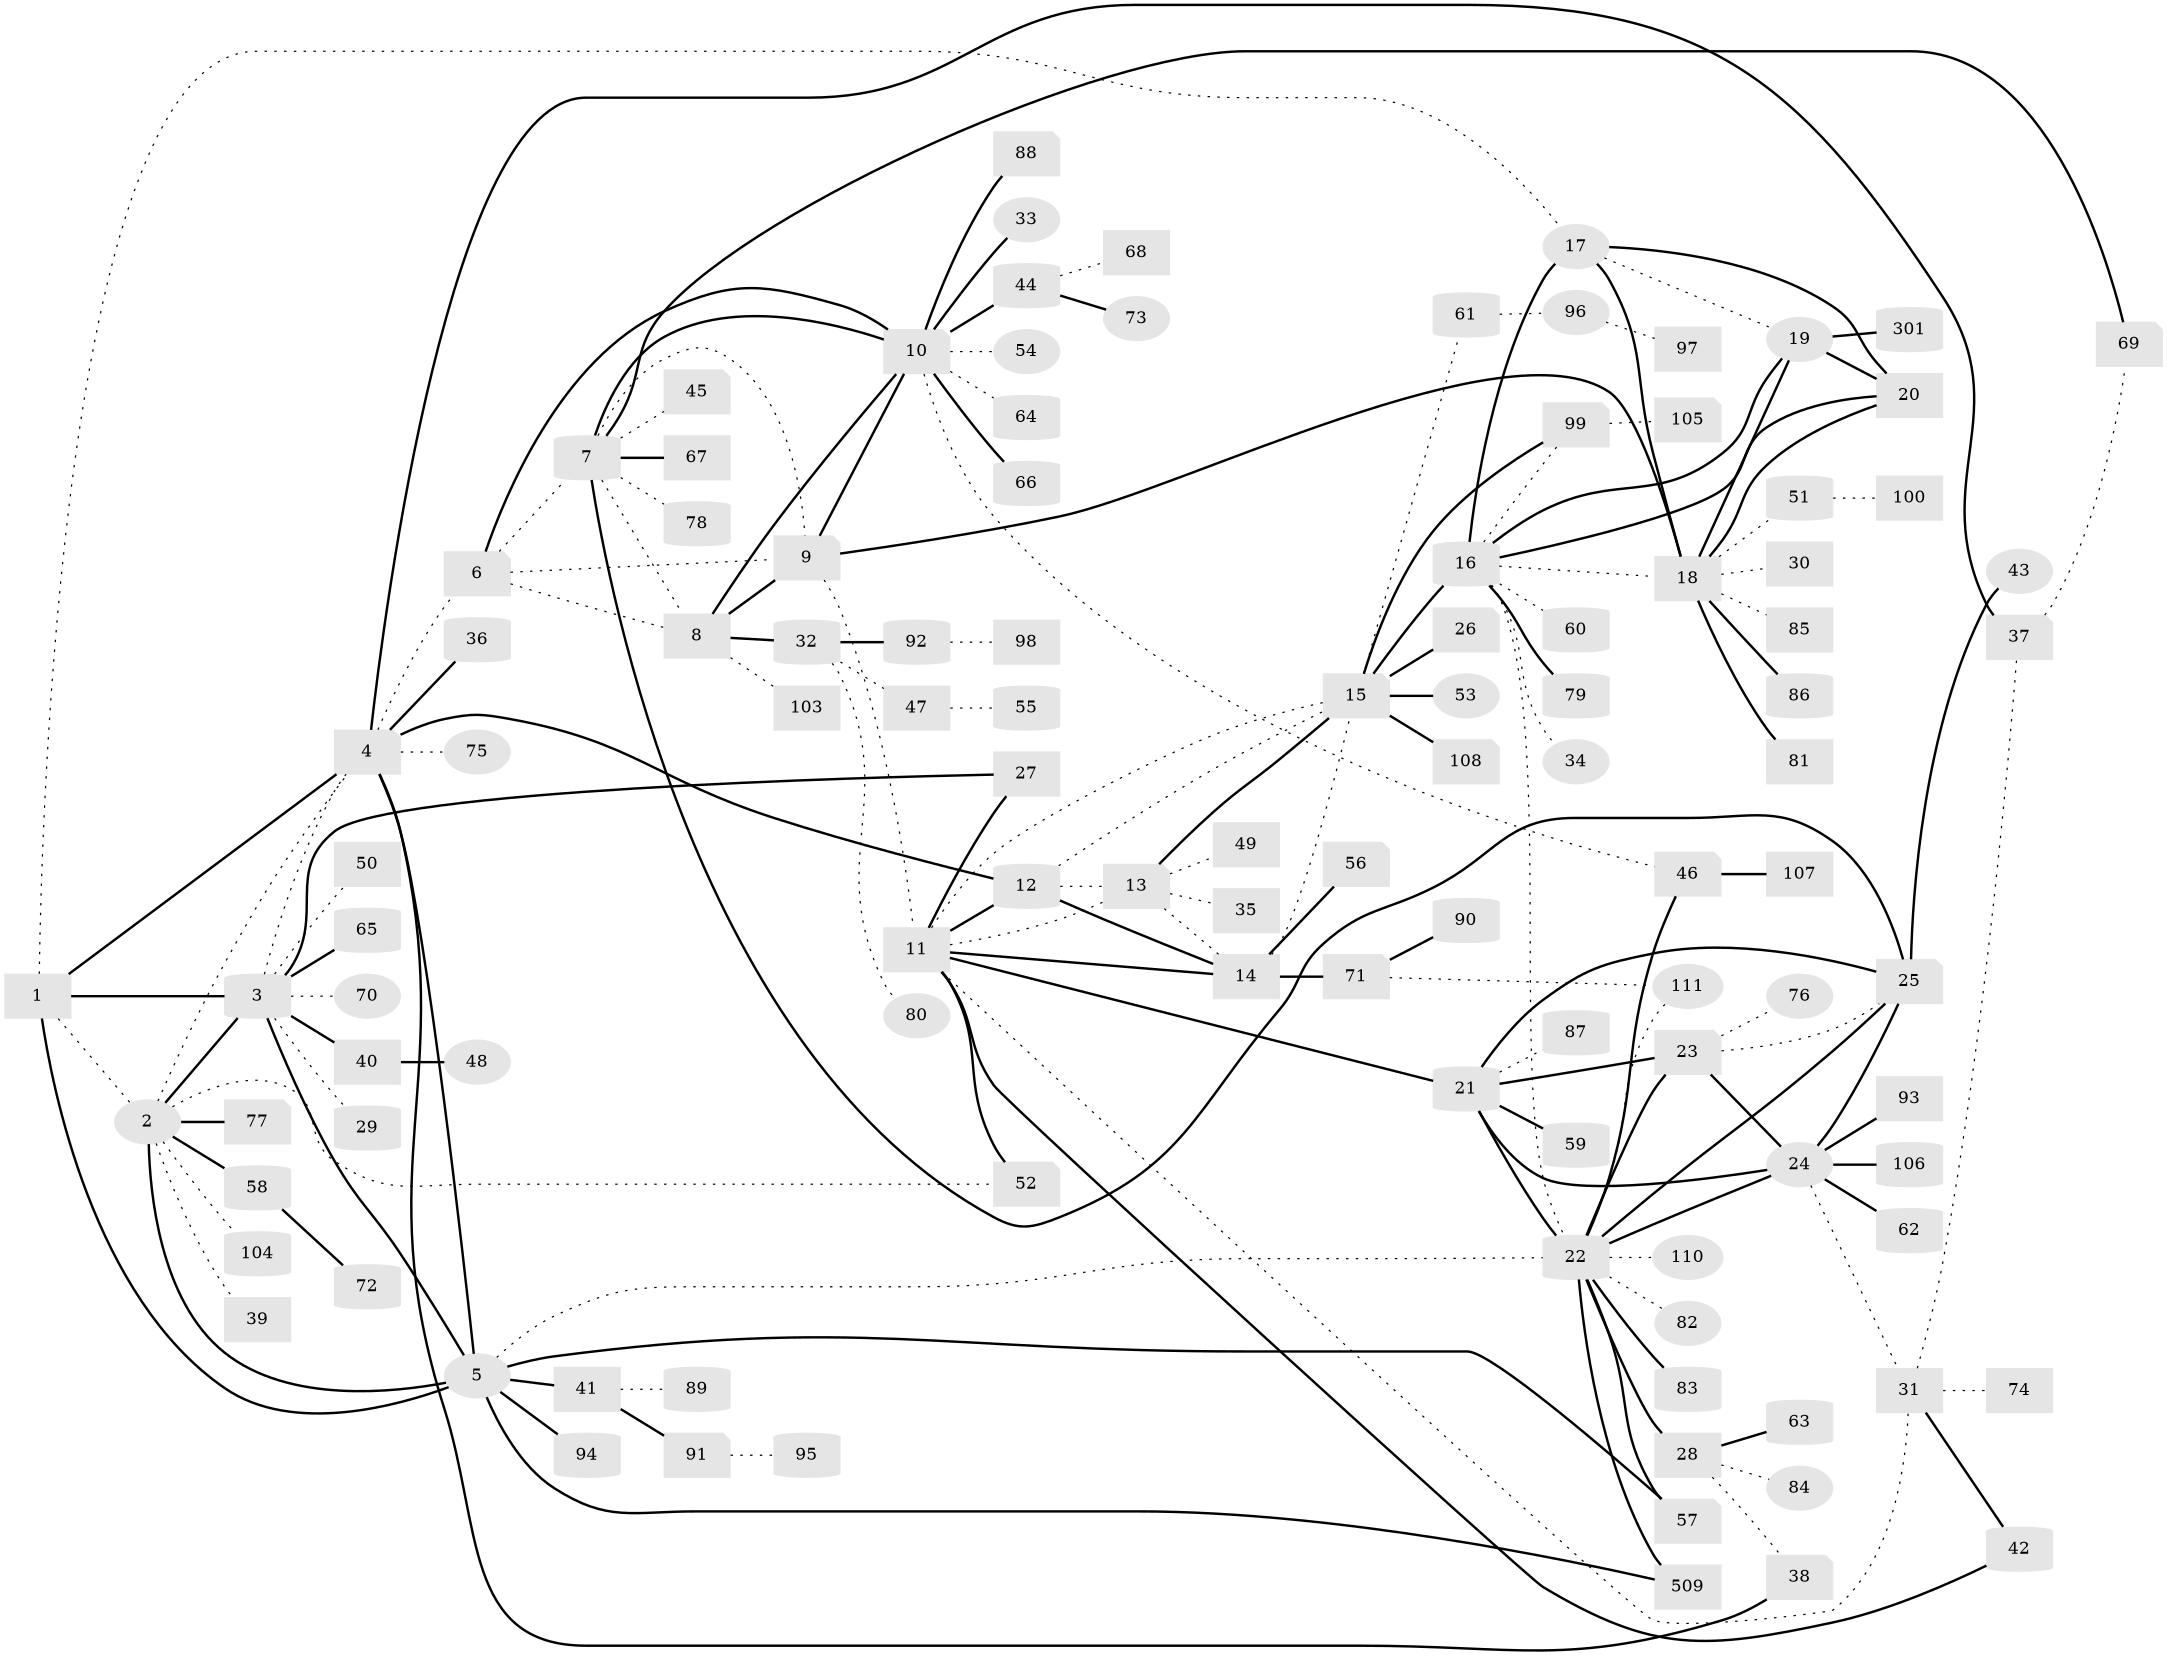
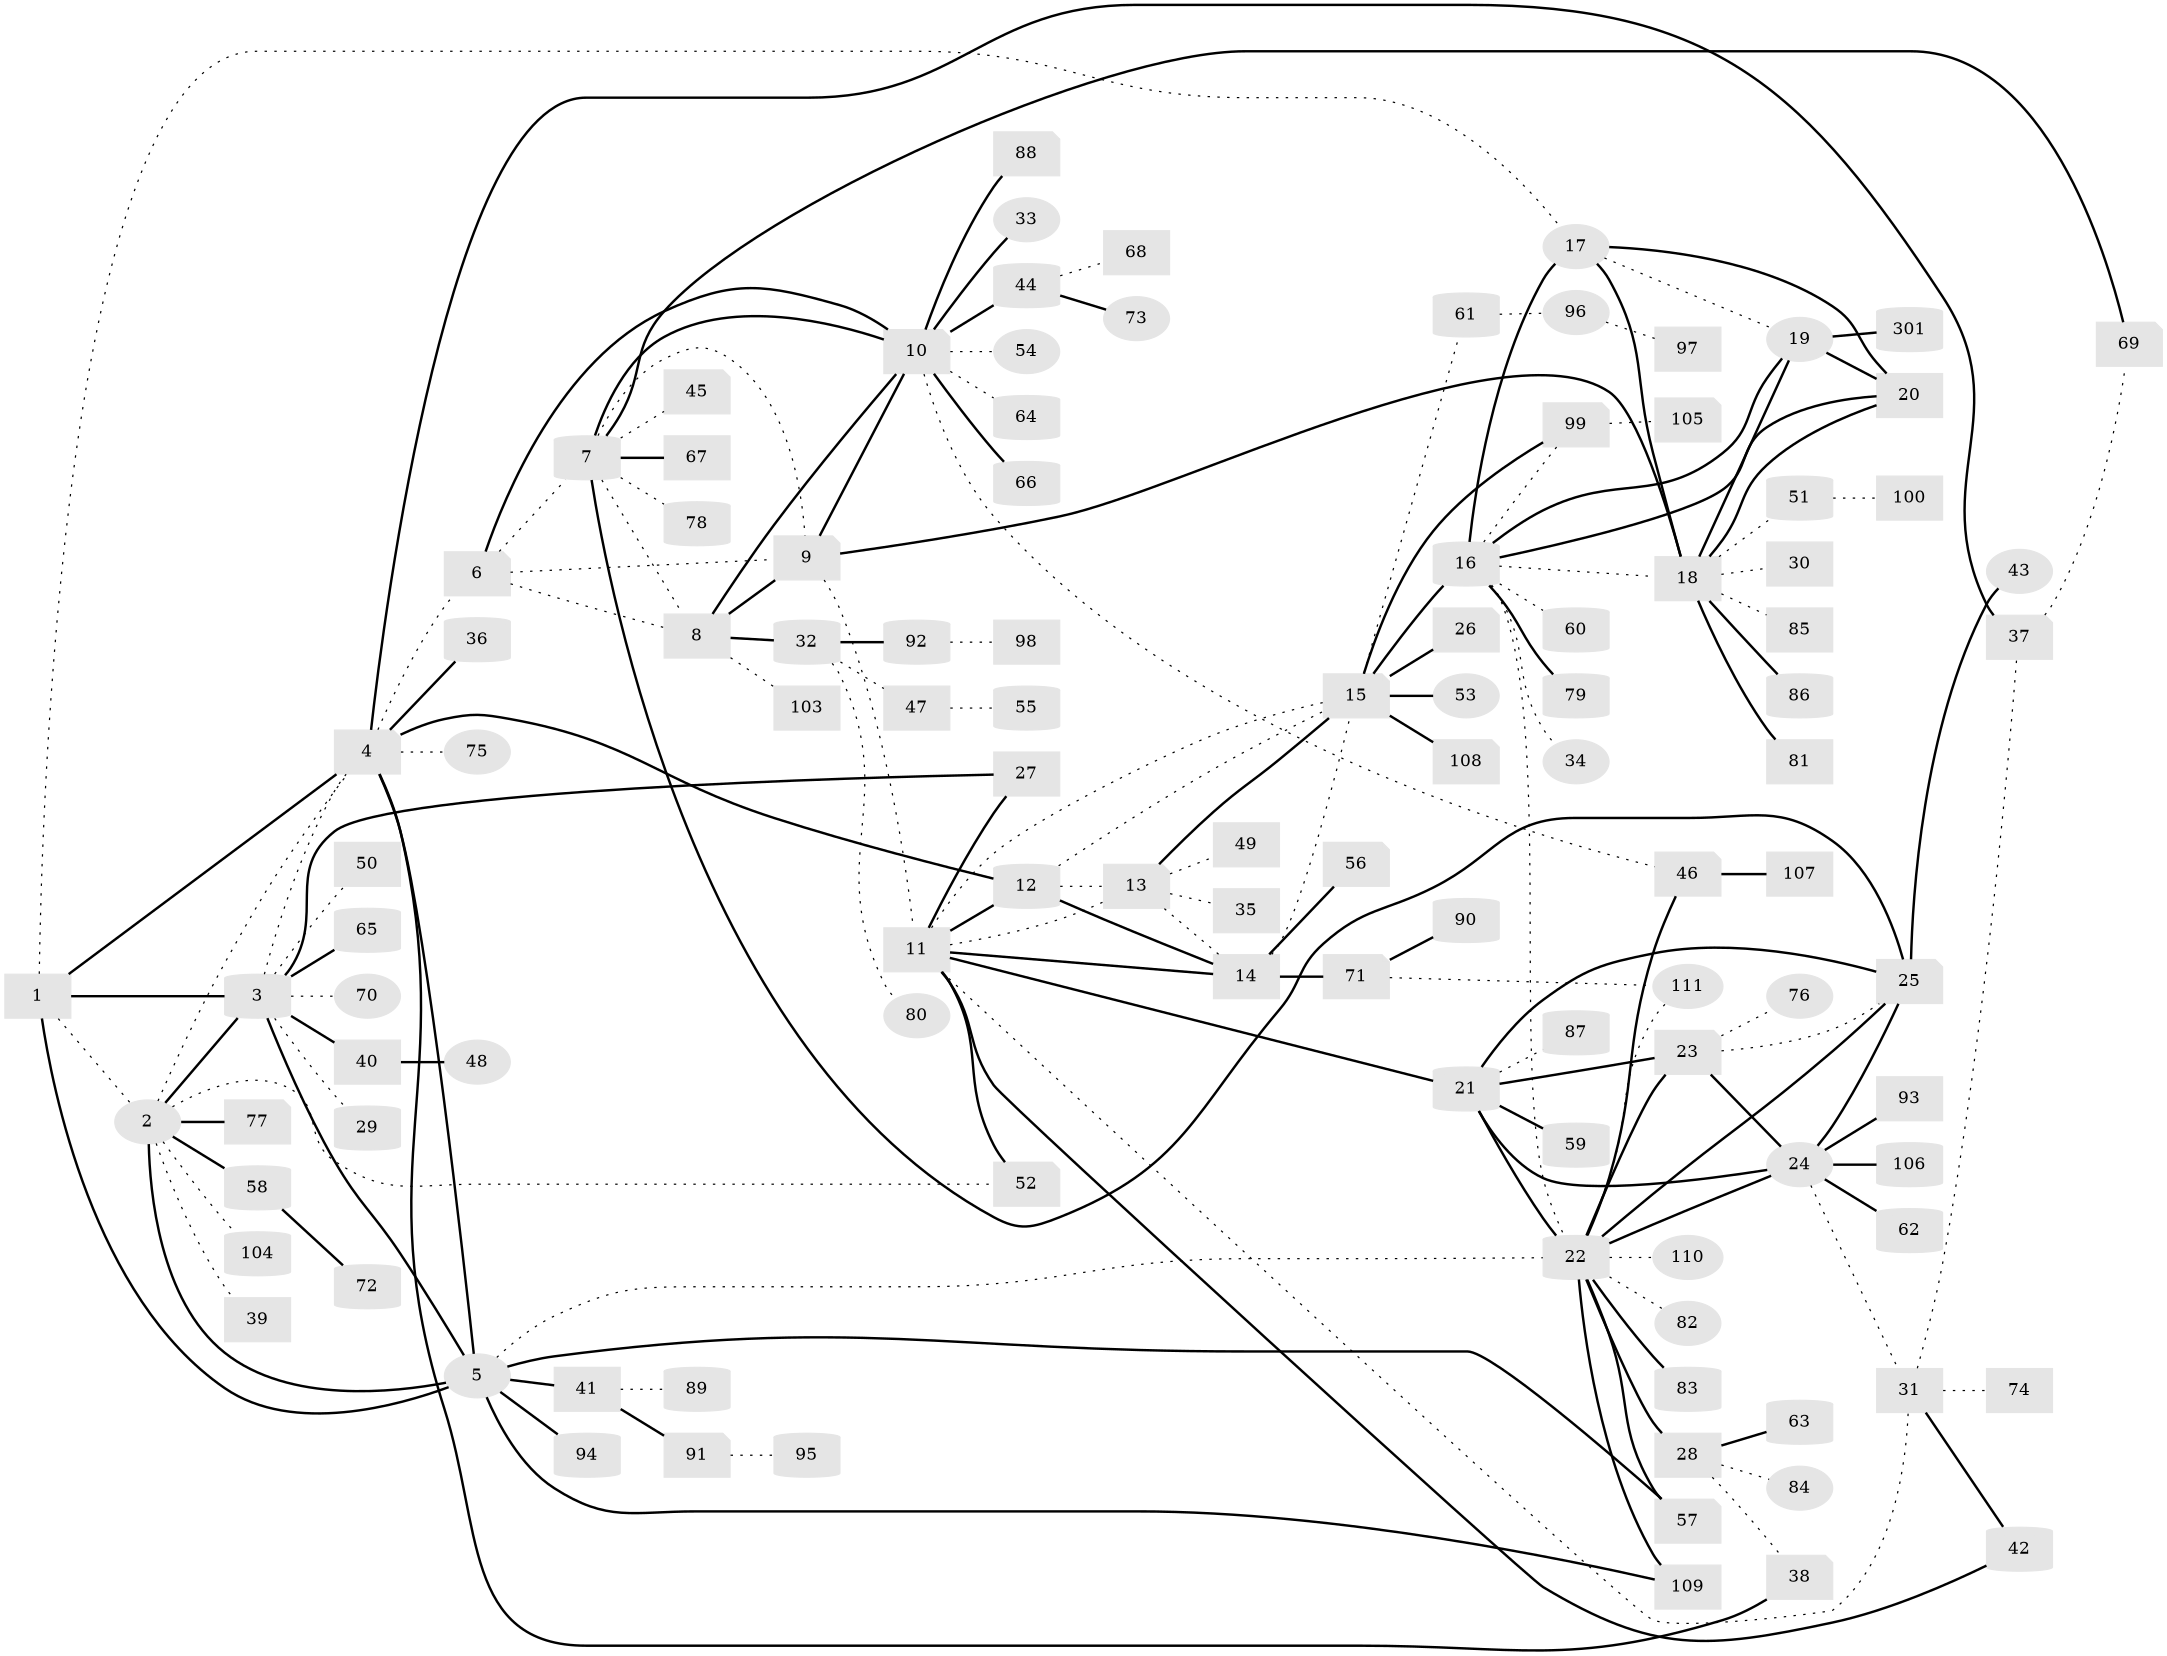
node "509": label "509" -> "109"
